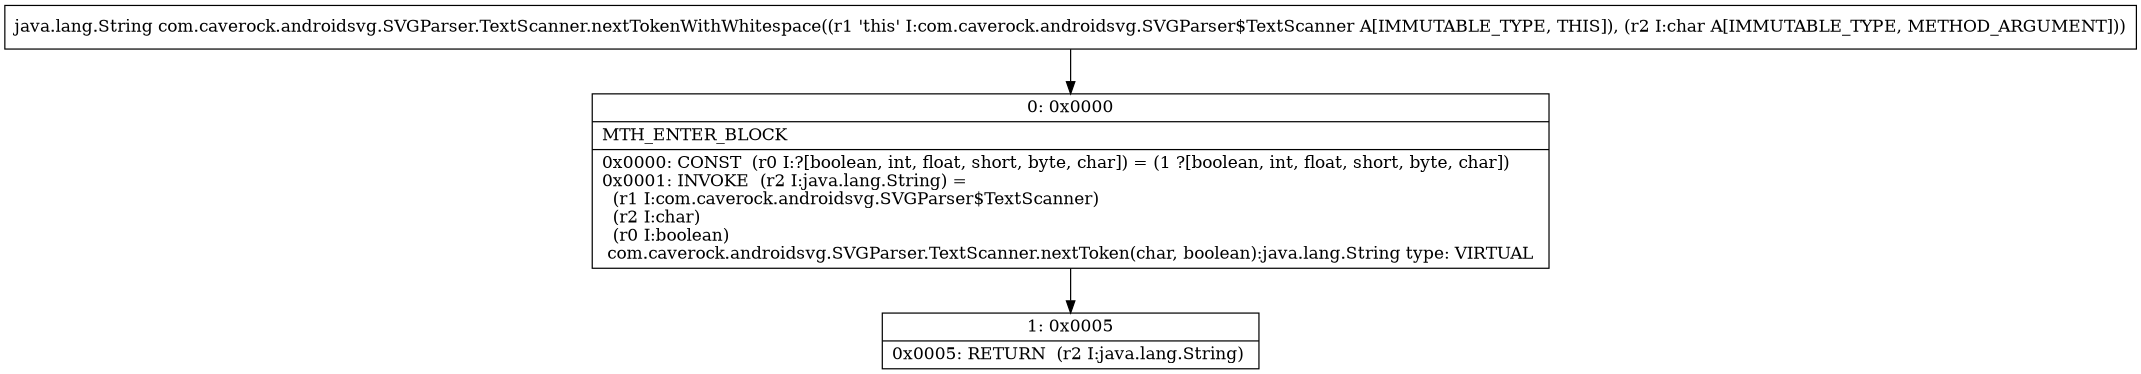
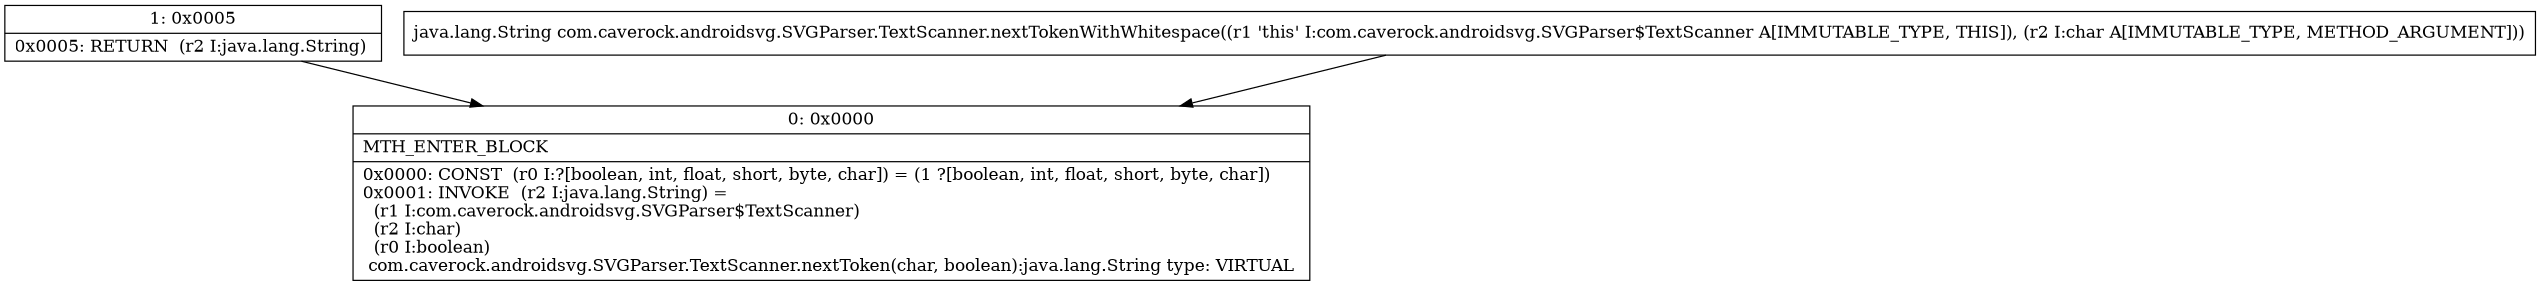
edge "0: 0x0000" -> "1: 0x0005": reversed
